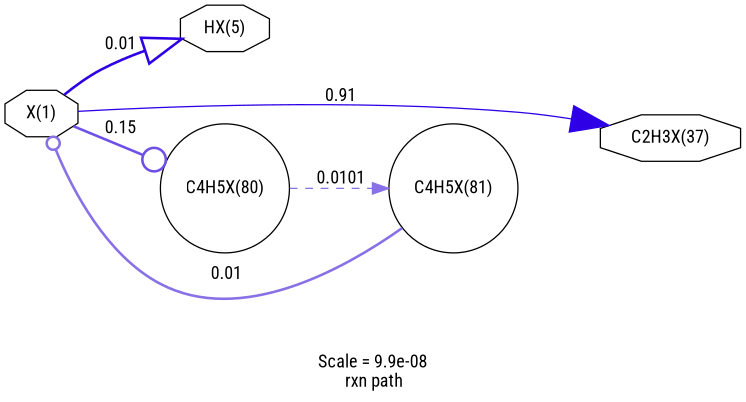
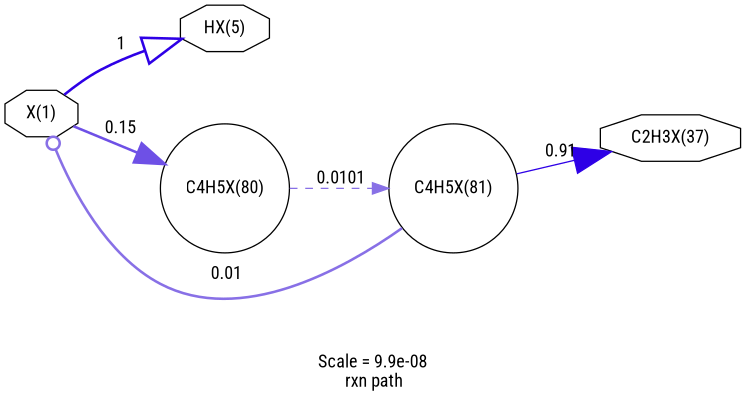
edge "X(1)" -> "HX(5)": label " 0.01" -> " 1"
edge "X(1)" -> "C2H3X(37)": now "C4H5X(81)" -> "C2H3X(37)"
edge "X(1)" -> "C4H5X(80)": arrowhead odot -> normal
